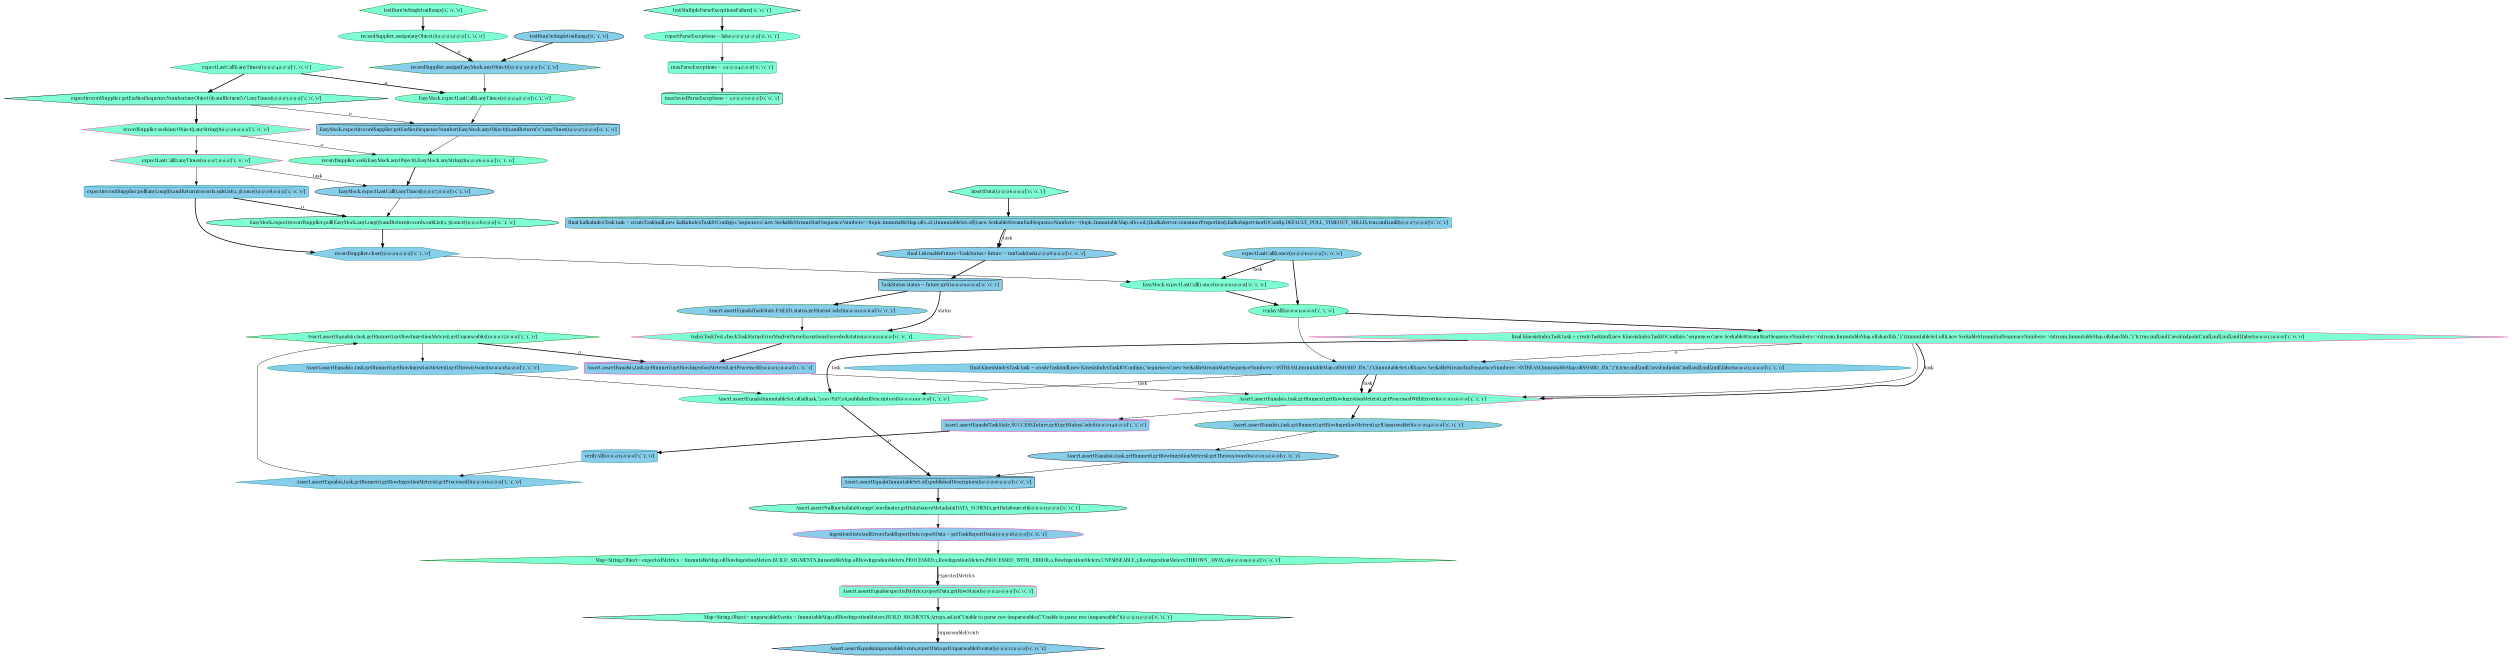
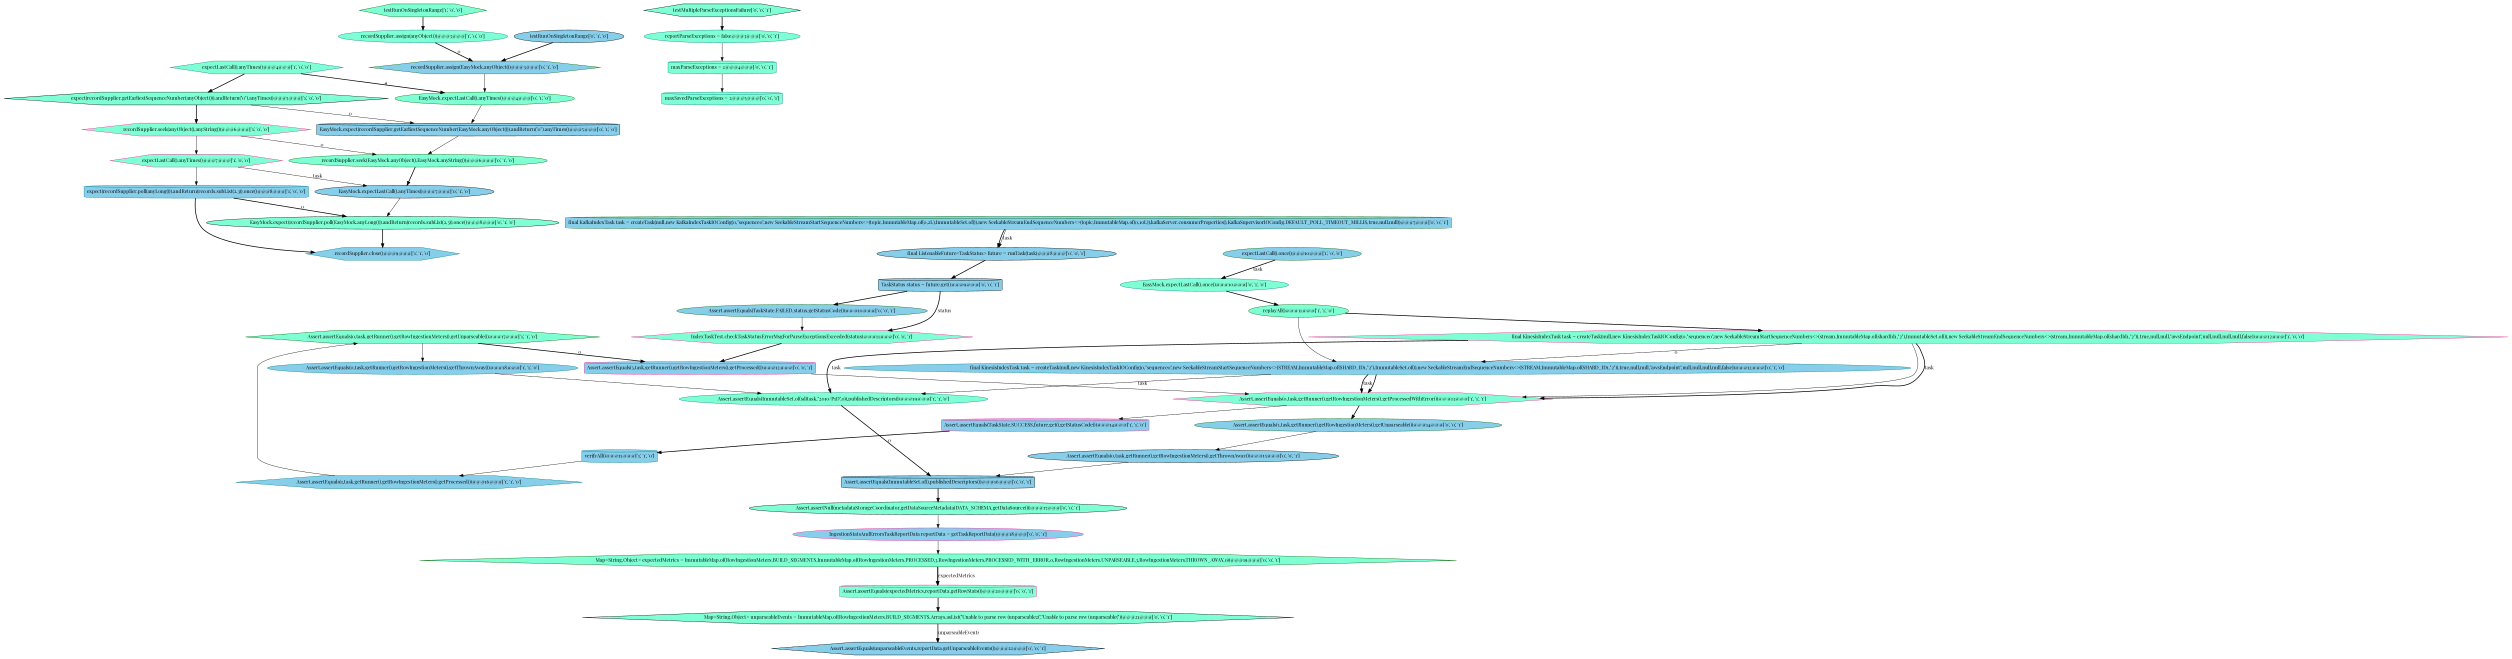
node "maxSavedParseExceptions = 2@@@5@@@['0', '0', '1']": color black -> teal
node "insertData()@@@6@@@['0', '0', '1']": removed
edge "recordSupplier.close()@@@9@@@['1', '1', '0']" -> "EasyMock.expectLastCall().once()@@@10@@@['0', '1', '0']": removed
edge "expectLastCall().once()@@@10@@@['1', '0', '0']" -> "replayAll()@@@11@@@['1', '1', '0']": removed
